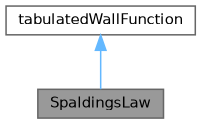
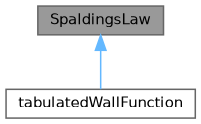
edge "SpaldingsLaw" -> "tabulatedWallFunction": reversed
